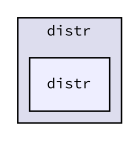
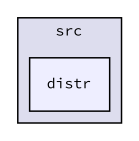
cluster "distr": label "distr" -> "src"
